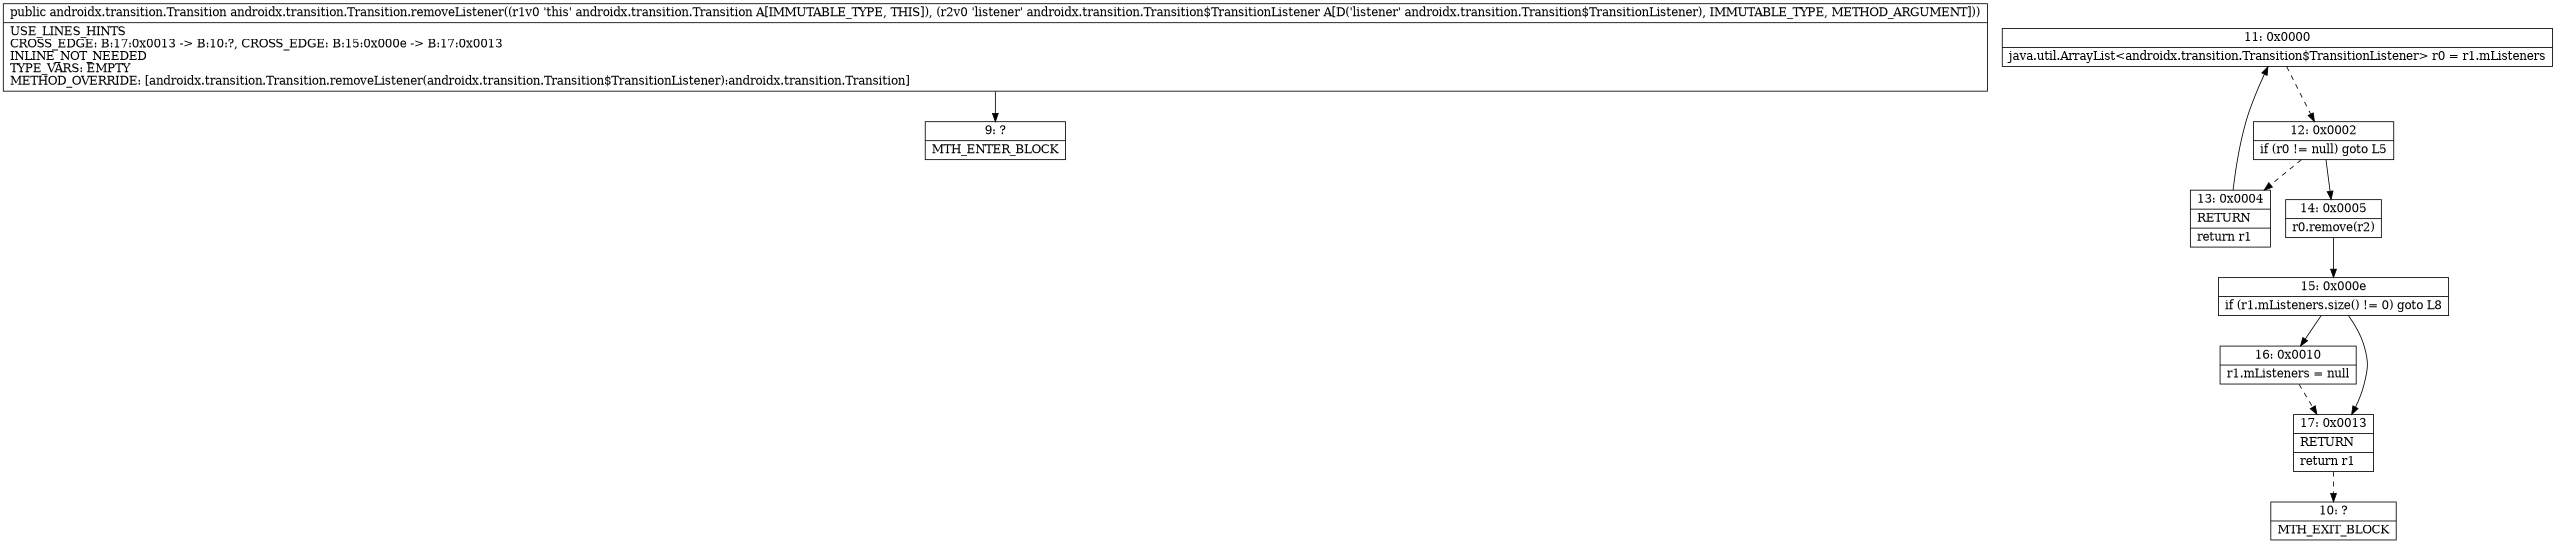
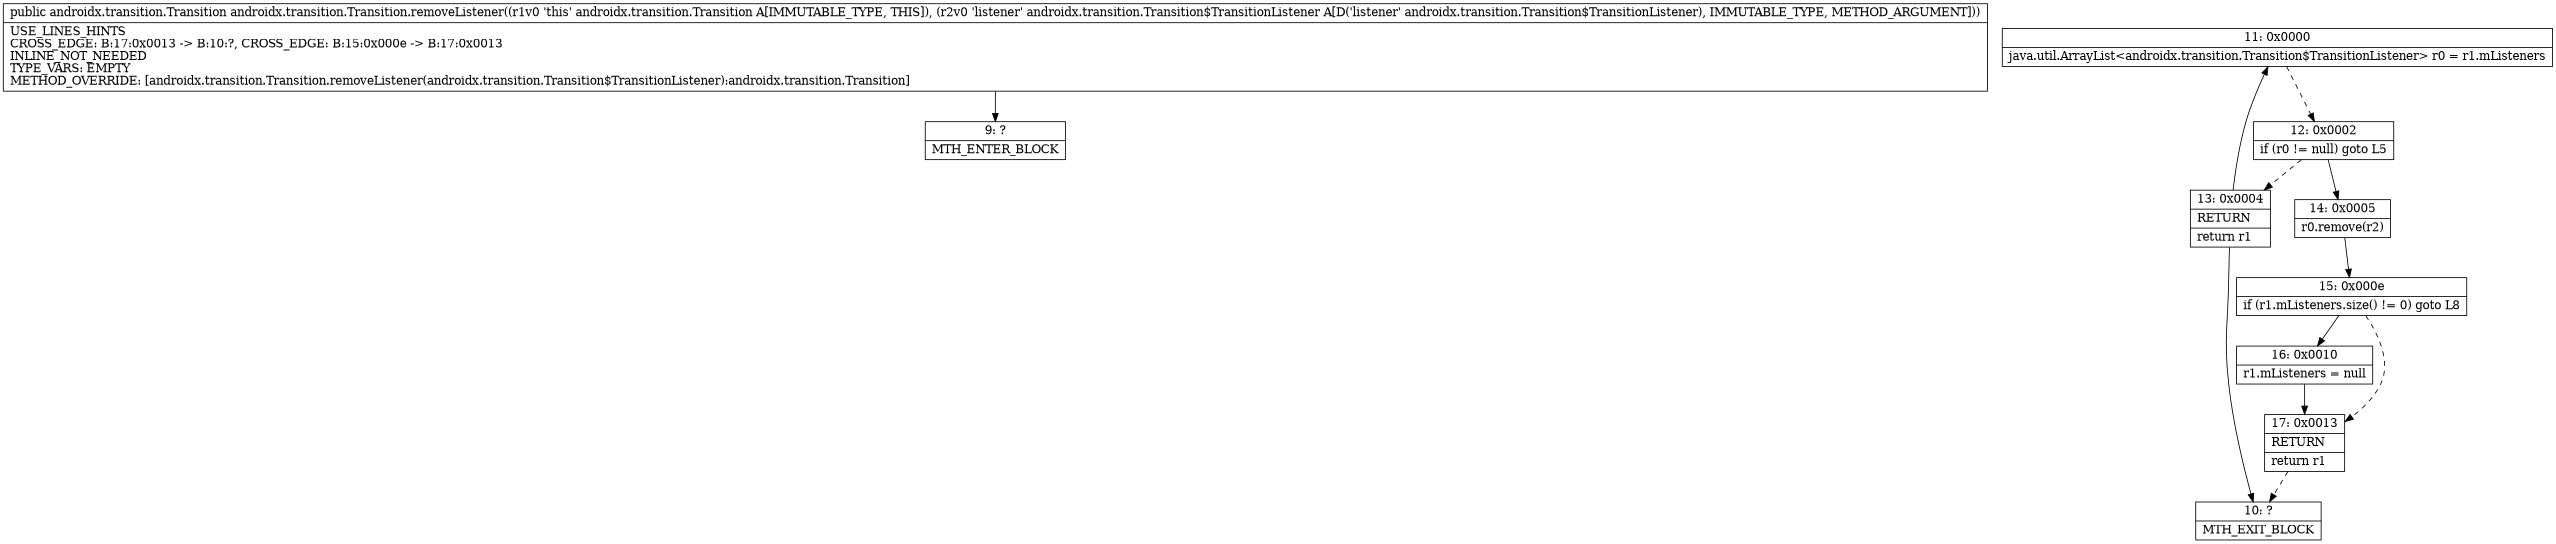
edge "15: 0x000e" -> "17: 0x0013": style solid -> dashed
edge "13: 0x0004" -> "10: ?": added
edge "16: 0x0010" -> "17: 0x0013": style dashed -> solid
